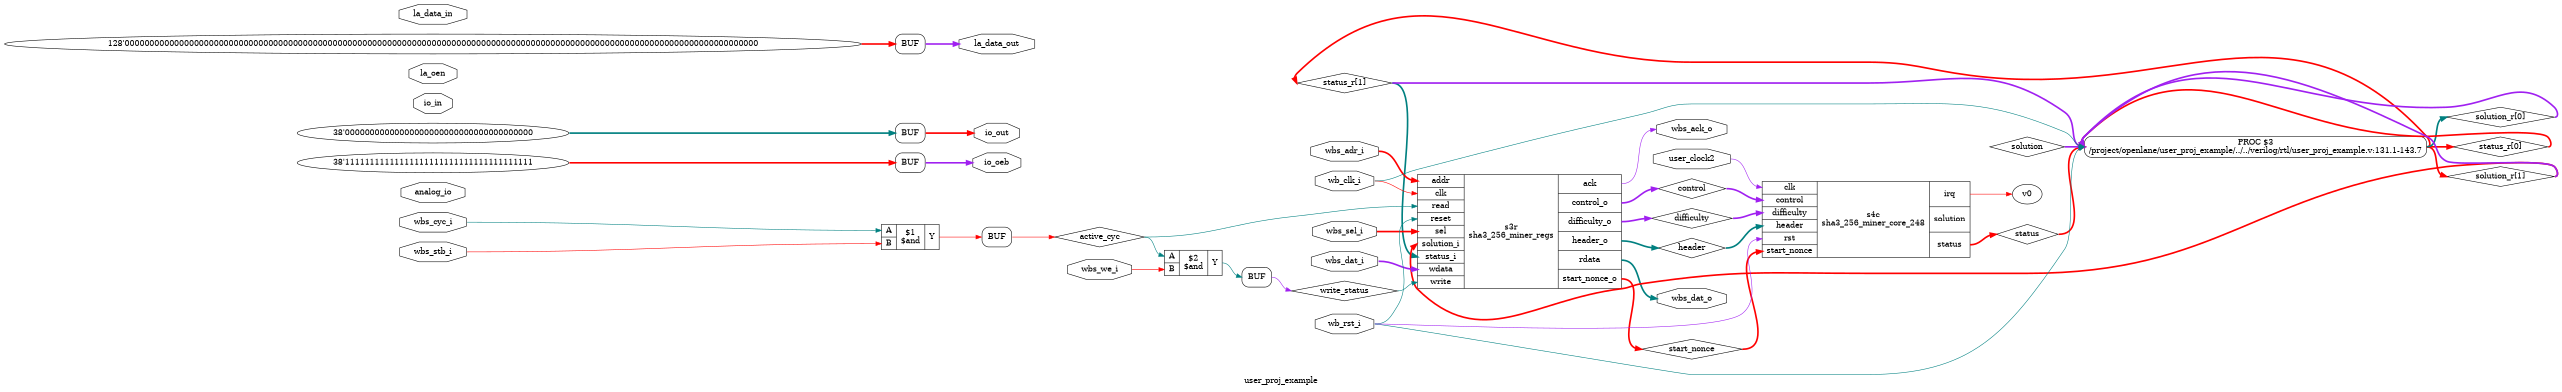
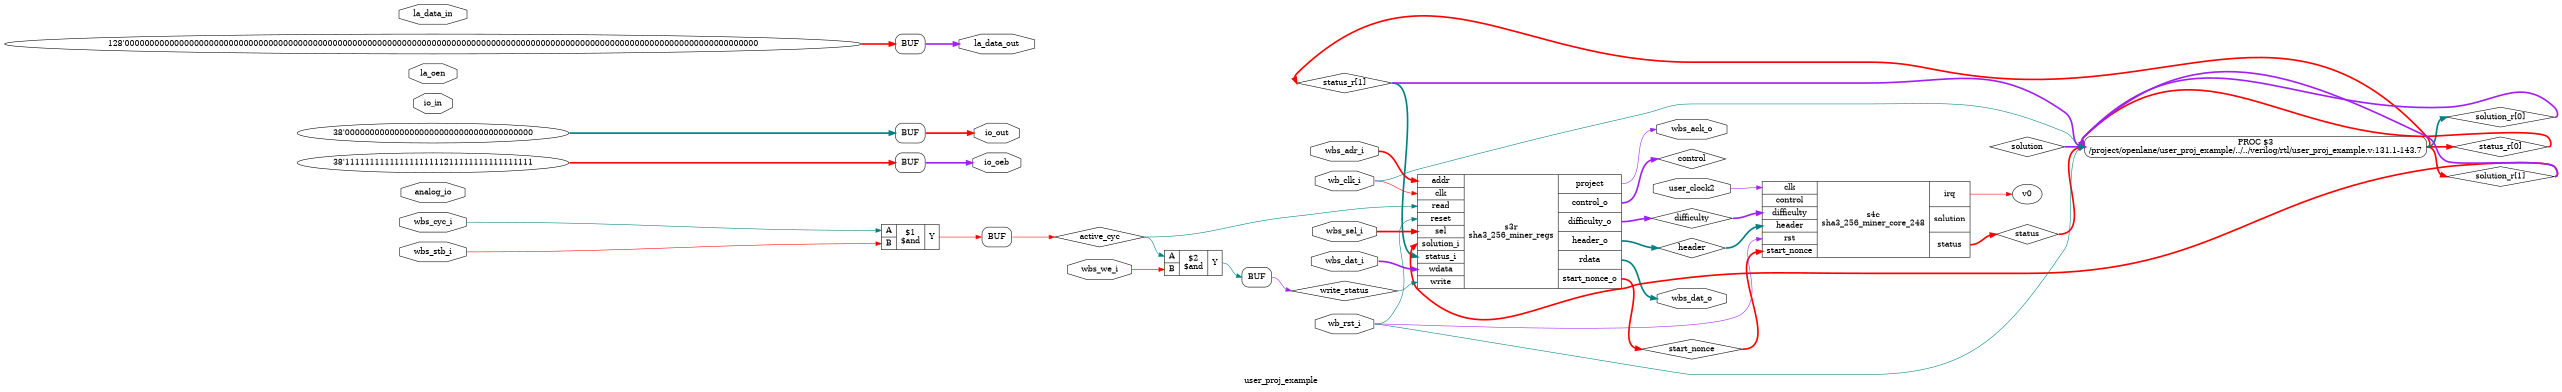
node "38'11111111111111111111111111111111111111": label "38'11111111111111111111111111111111111111" -> "38'11111111111111111111211111111111111111"
node "addr": text "ack" -> "project"
edge "control" -> "clk": removed
